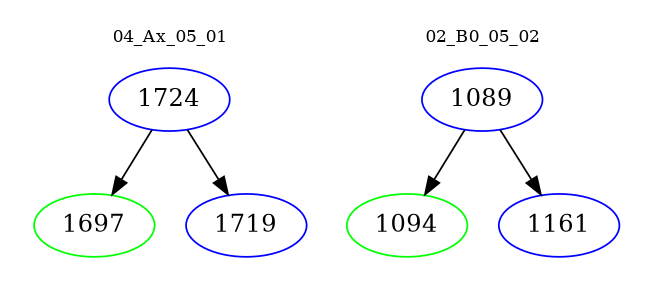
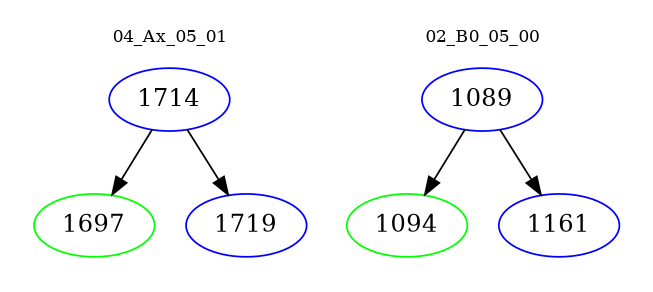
cluster "02_B0_05_02": label "02_B0_05_02" -> "02_B0_05_00"
node "1724": label "1724" -> "1714"
